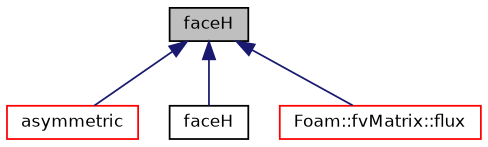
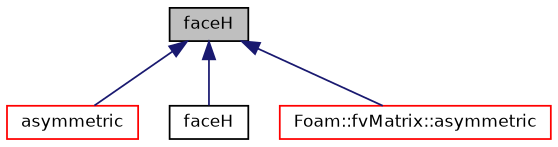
node "Foam::fvMatrix::flux": label "Foam::fvMatrix::flux" -> "Foam::fvMatrix::asymmetric"
